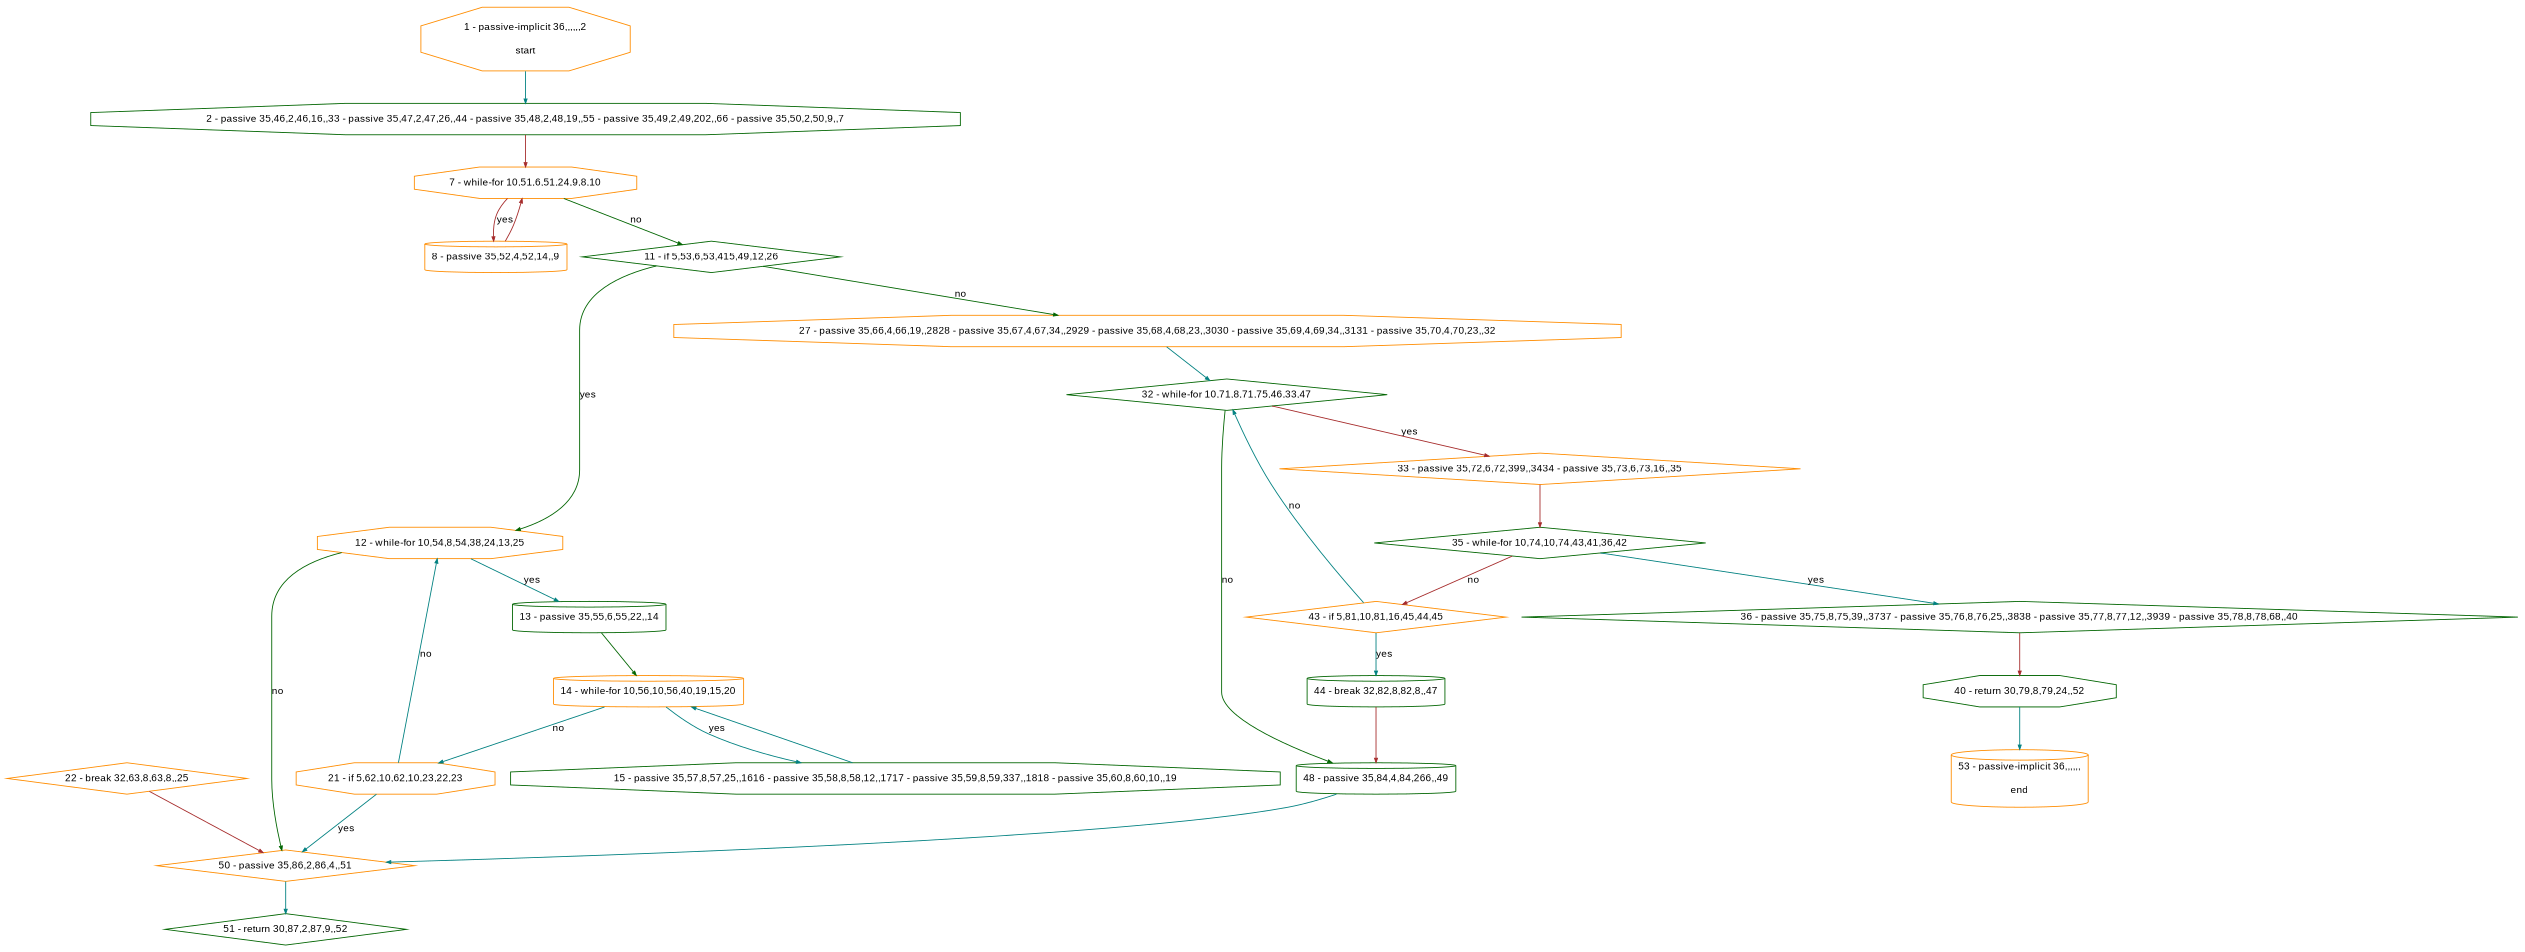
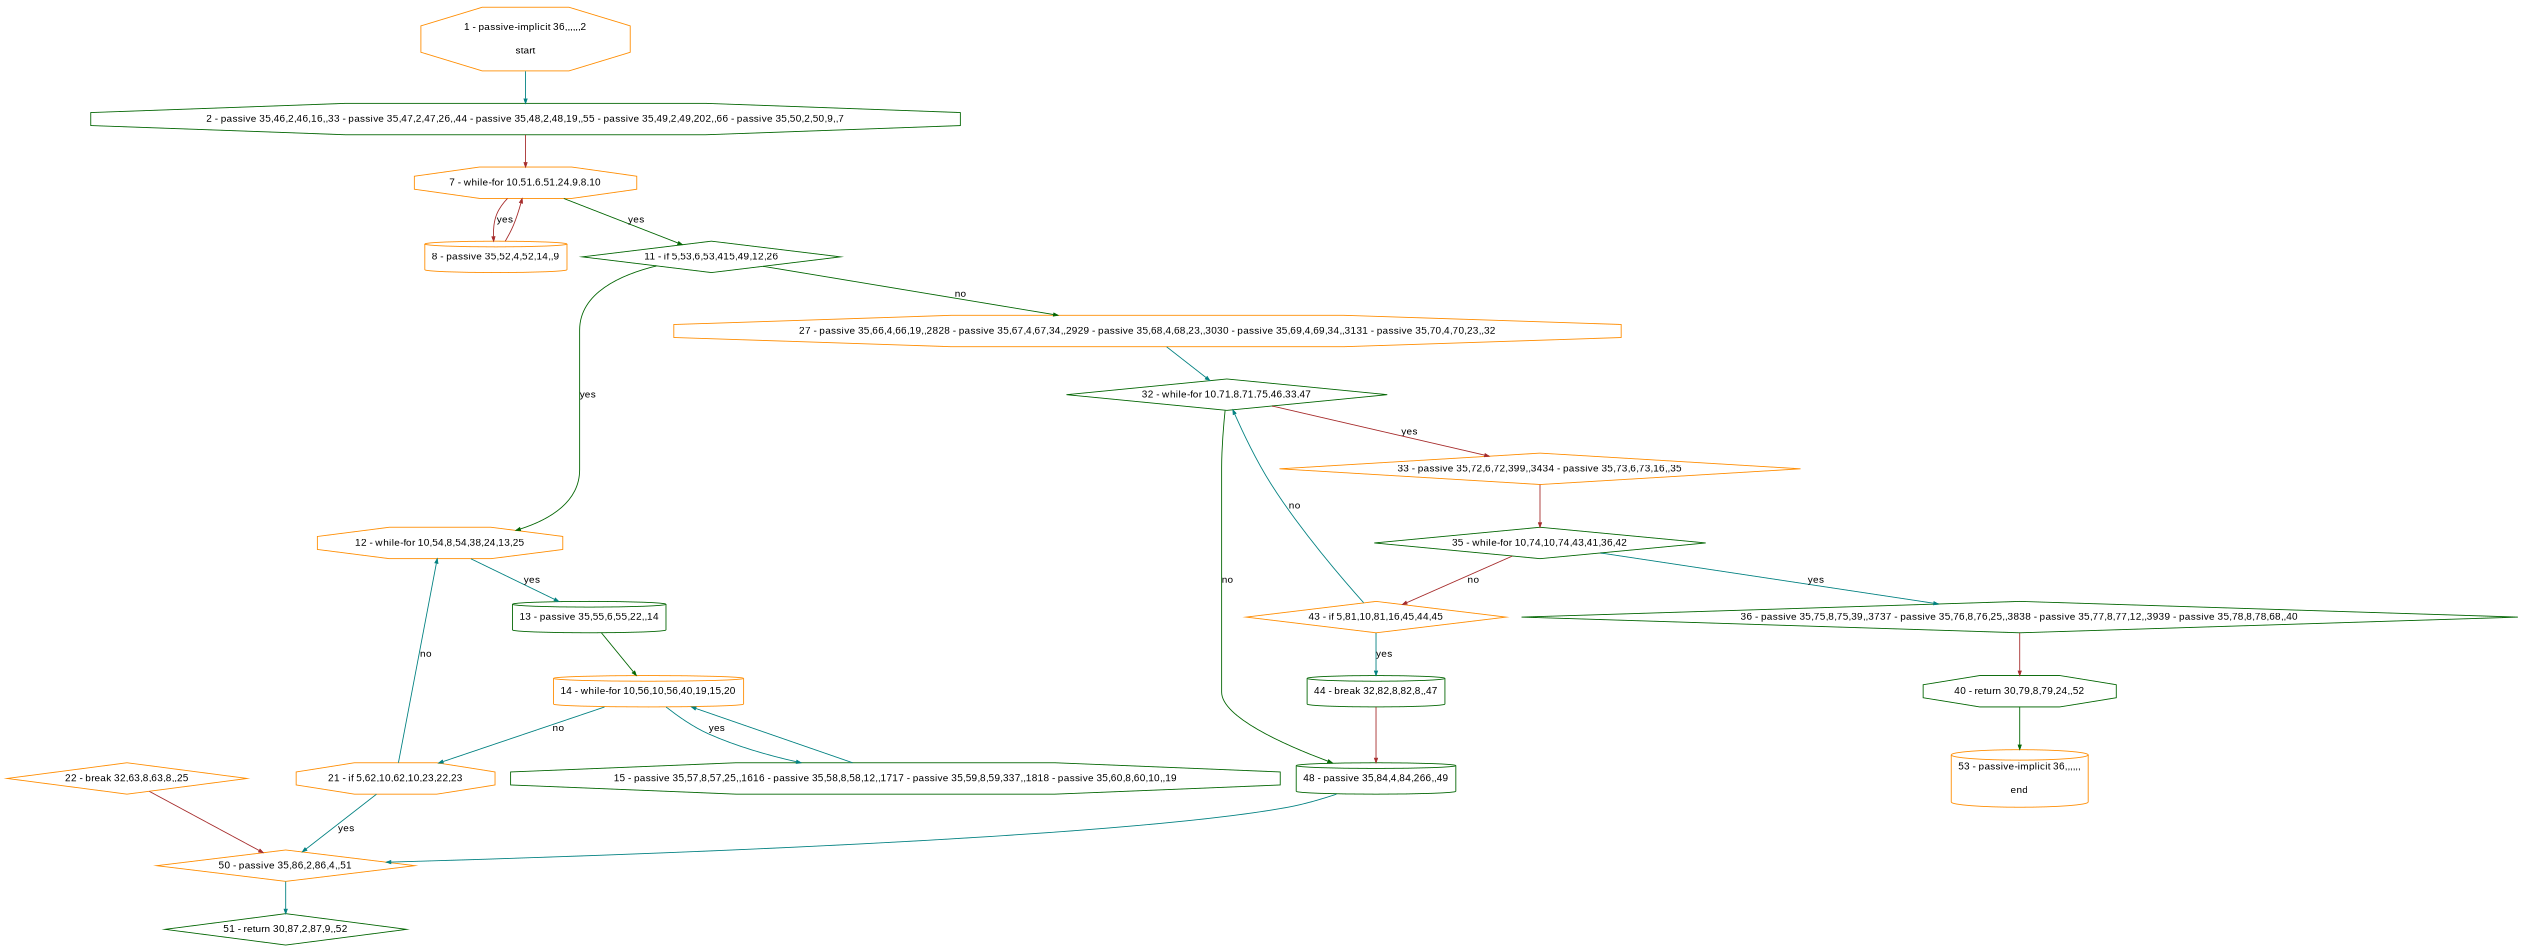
edge "7 - while-for 10,51,6,51,24,9,8,10" -> "11 - if 5,53,6,53,415,49,12,26": label "no" -> "yes"
edge "12 - while-for 10,54,8,54,38,24,13,25" -> "50 - passive 35,86,2,86,4,,51": removed, label "no"
edge "40 - return 30,79,8,79,24,,52" -> "53 - passive-implicit 36,,,,,, end": color teal -> darkgreen
